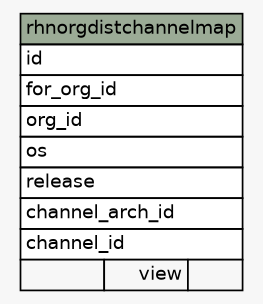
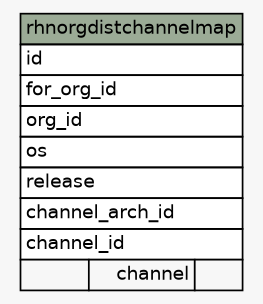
node "rhnorgdistchannelmap": text "view" -> "channel"
